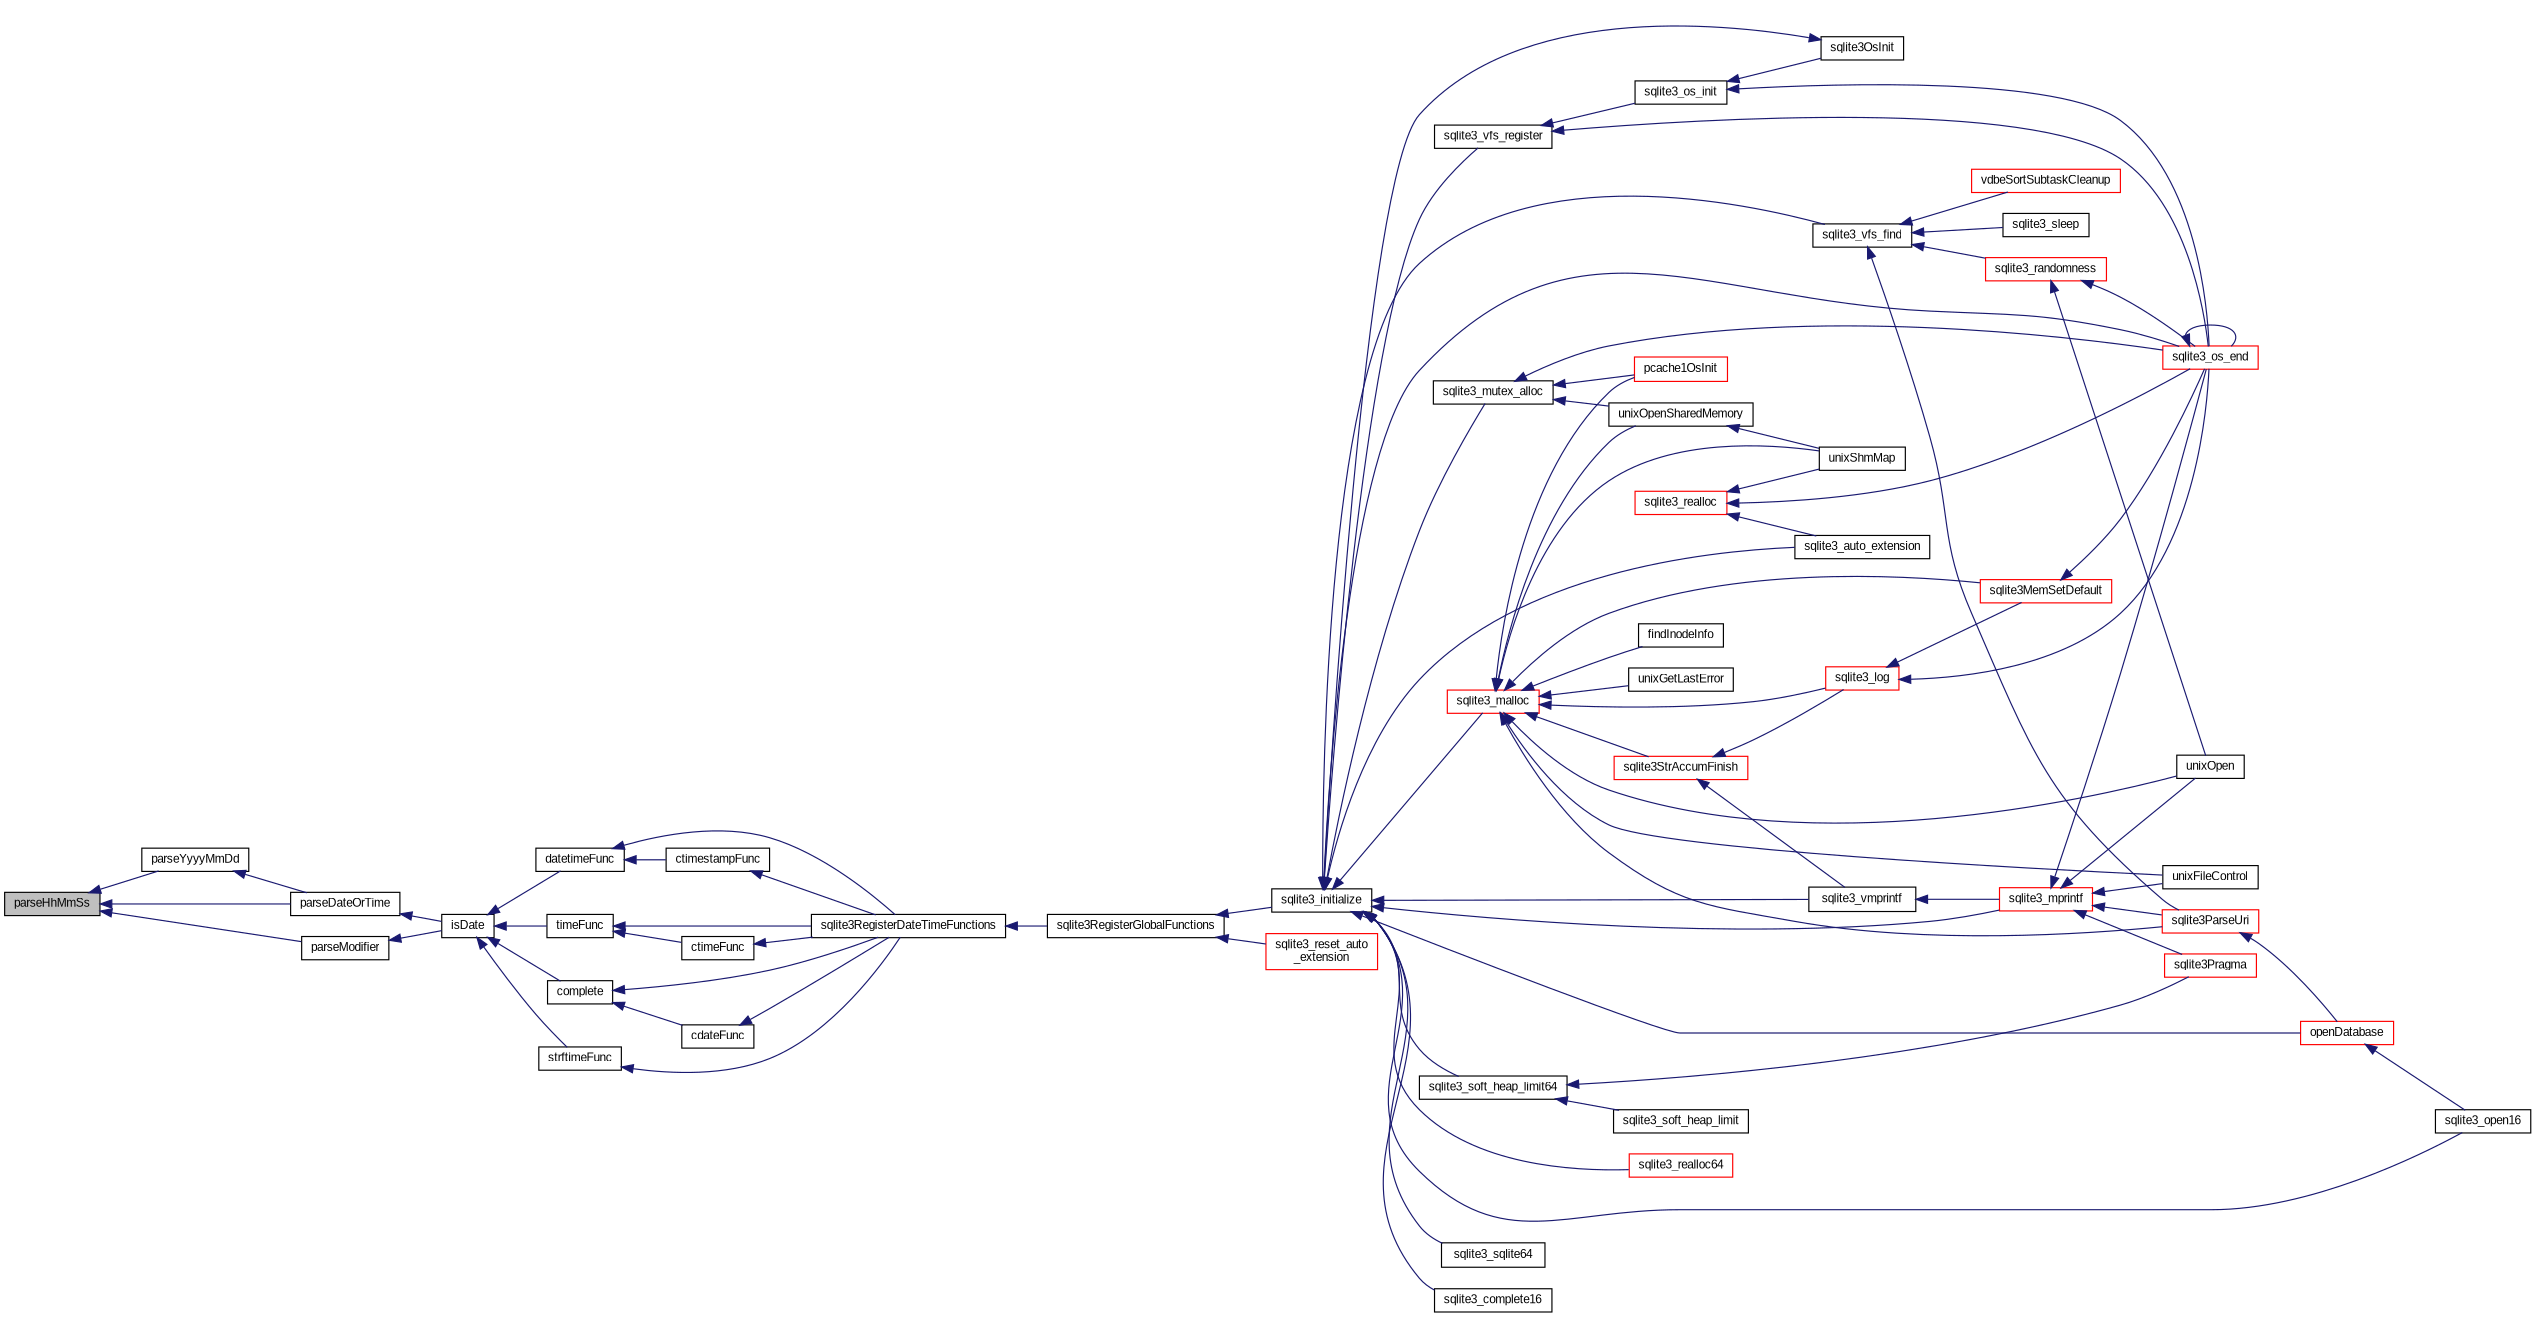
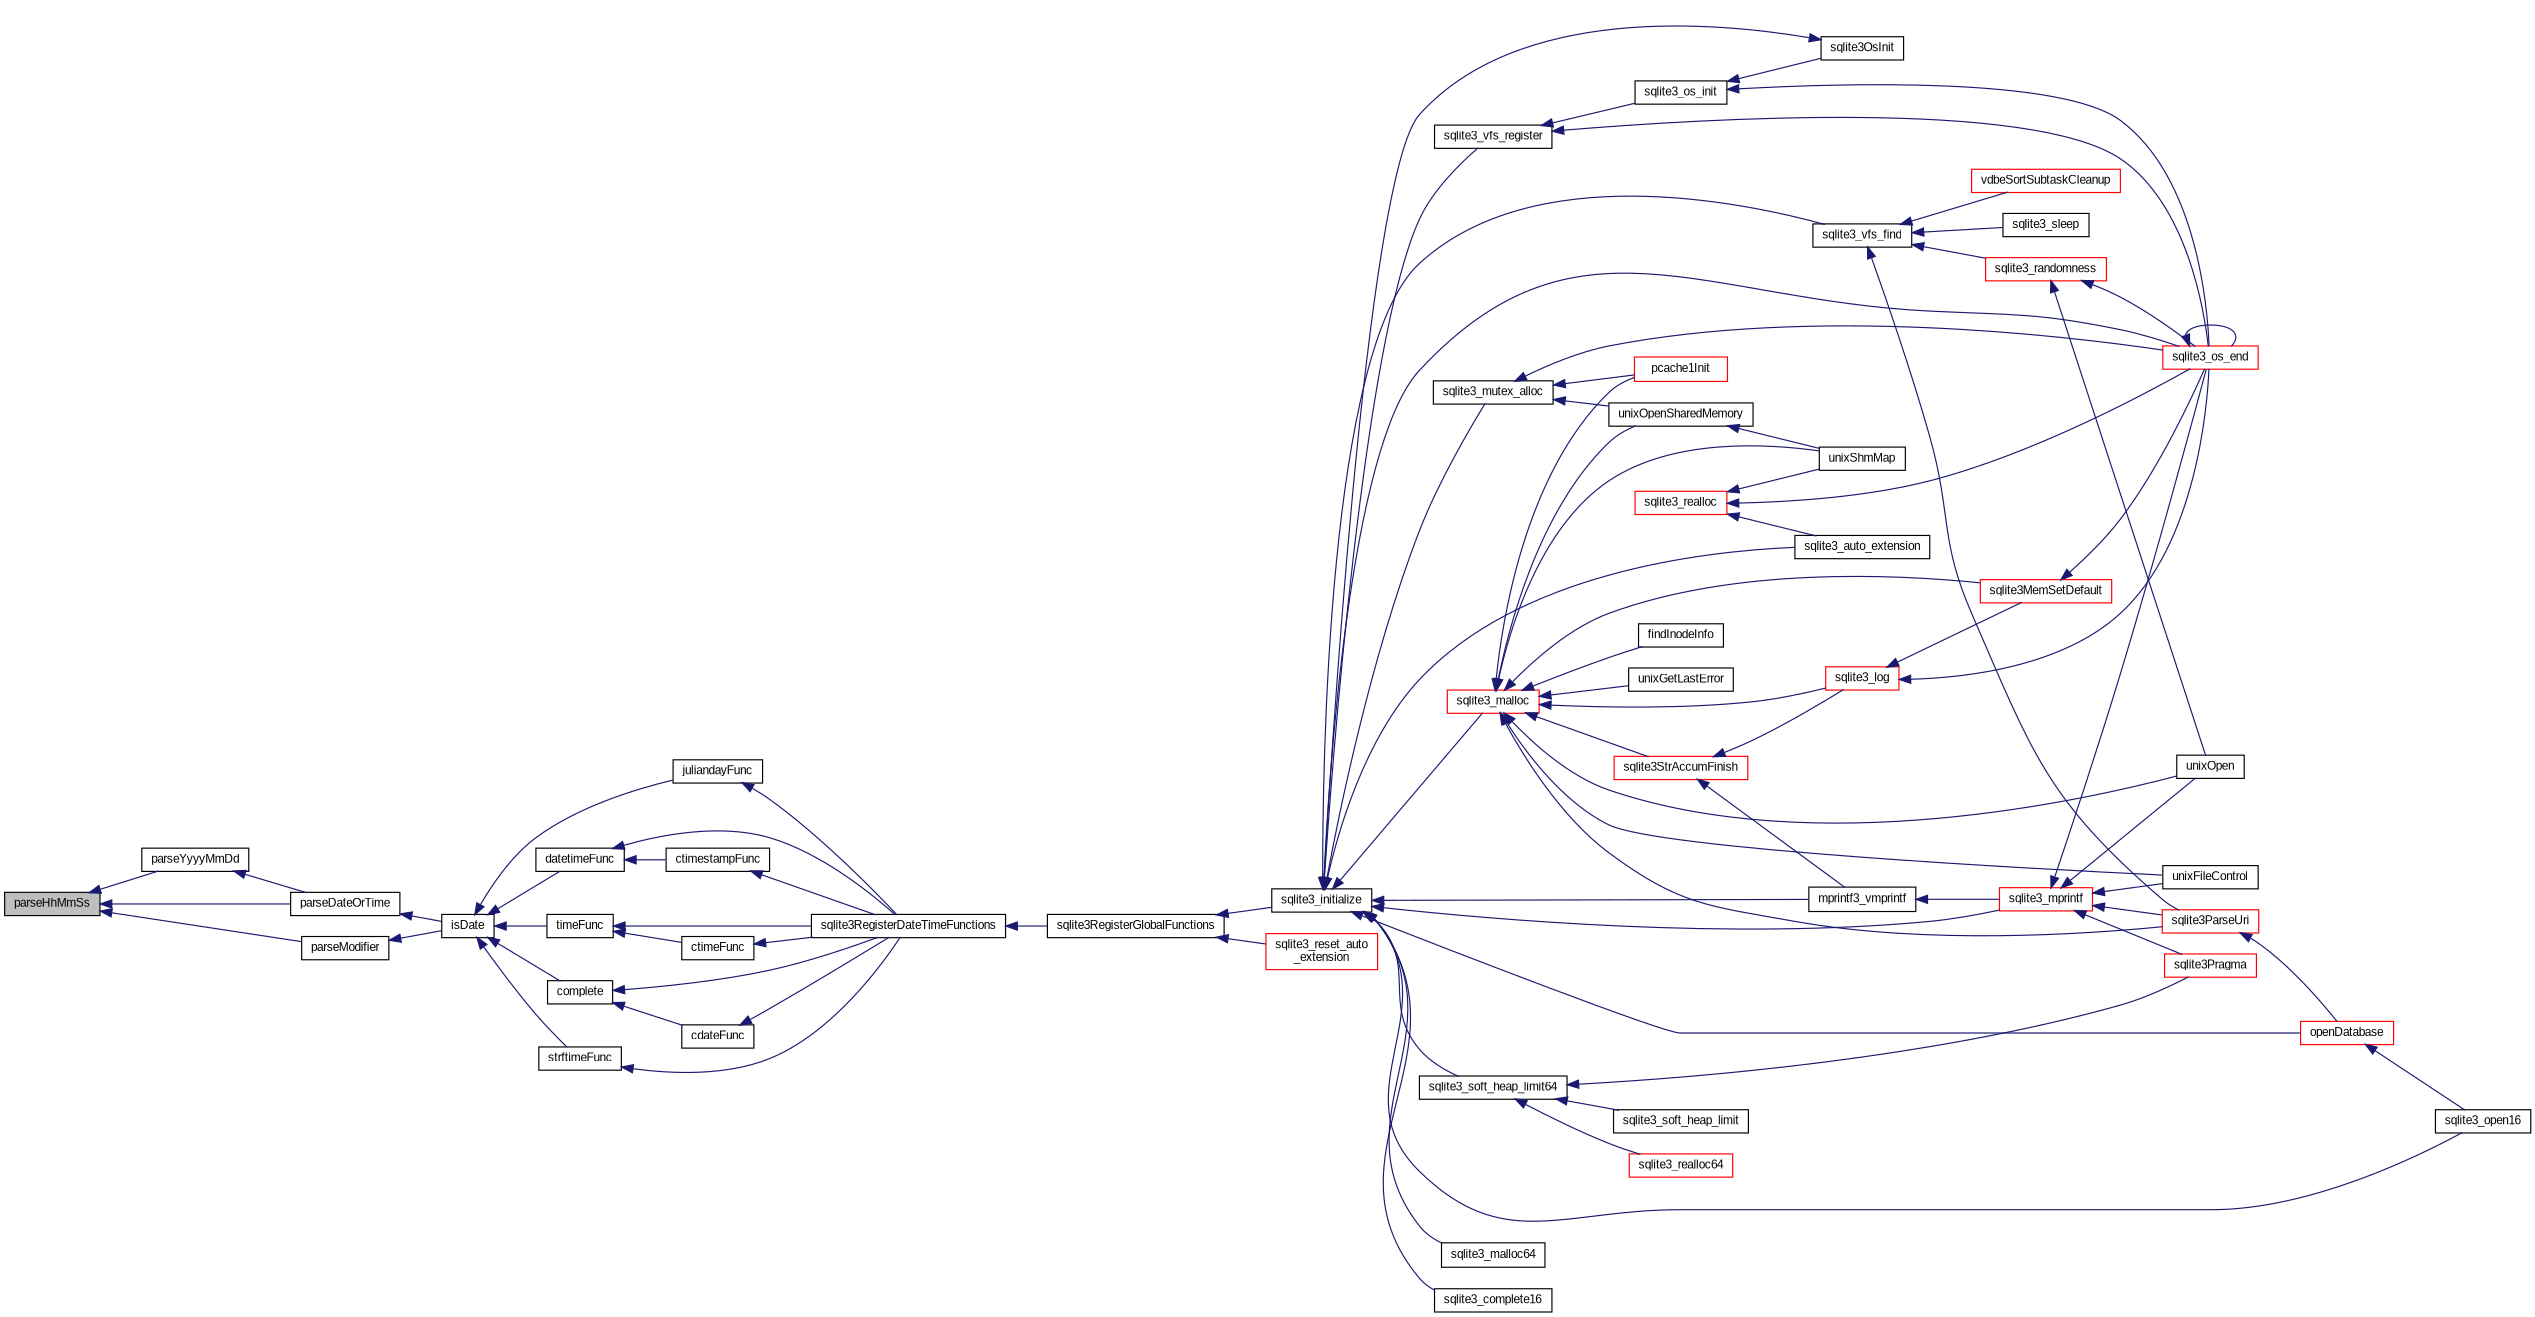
node "pcache1OsInit": label "pcache1OsInit" -> "pcache1Init"
node "juliandayFunc": added
node "sqlite3_vmprintf": label "sqlite3_vmprintf" -> "mprintf3_vmprintf"
edge "sqlite3_realloc64" -> "sqlite3_initialize": now "sqlite3_realloc64" -> "sqlite3_soft_heap_limit64"
node "sqlite3_sqlite64": label "sqlite3_sqlite64" -> "sqlite3_malloc64"
